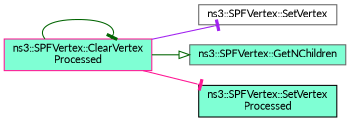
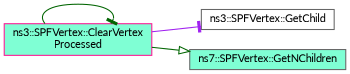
node "ns3::SPFVertex::SetVertex": label "ns3::SPFVertex::SetVertex" -> "ns3::SPFVertex::GetChild"
node "ns3::SPFVertex::GetNChildren": label "ns3::SPFVertex::GetNChildren" -> "ns7::SPFVertex::GetNChildren"
node "ns3::SPFVertex::SetVertex Processed": removed
